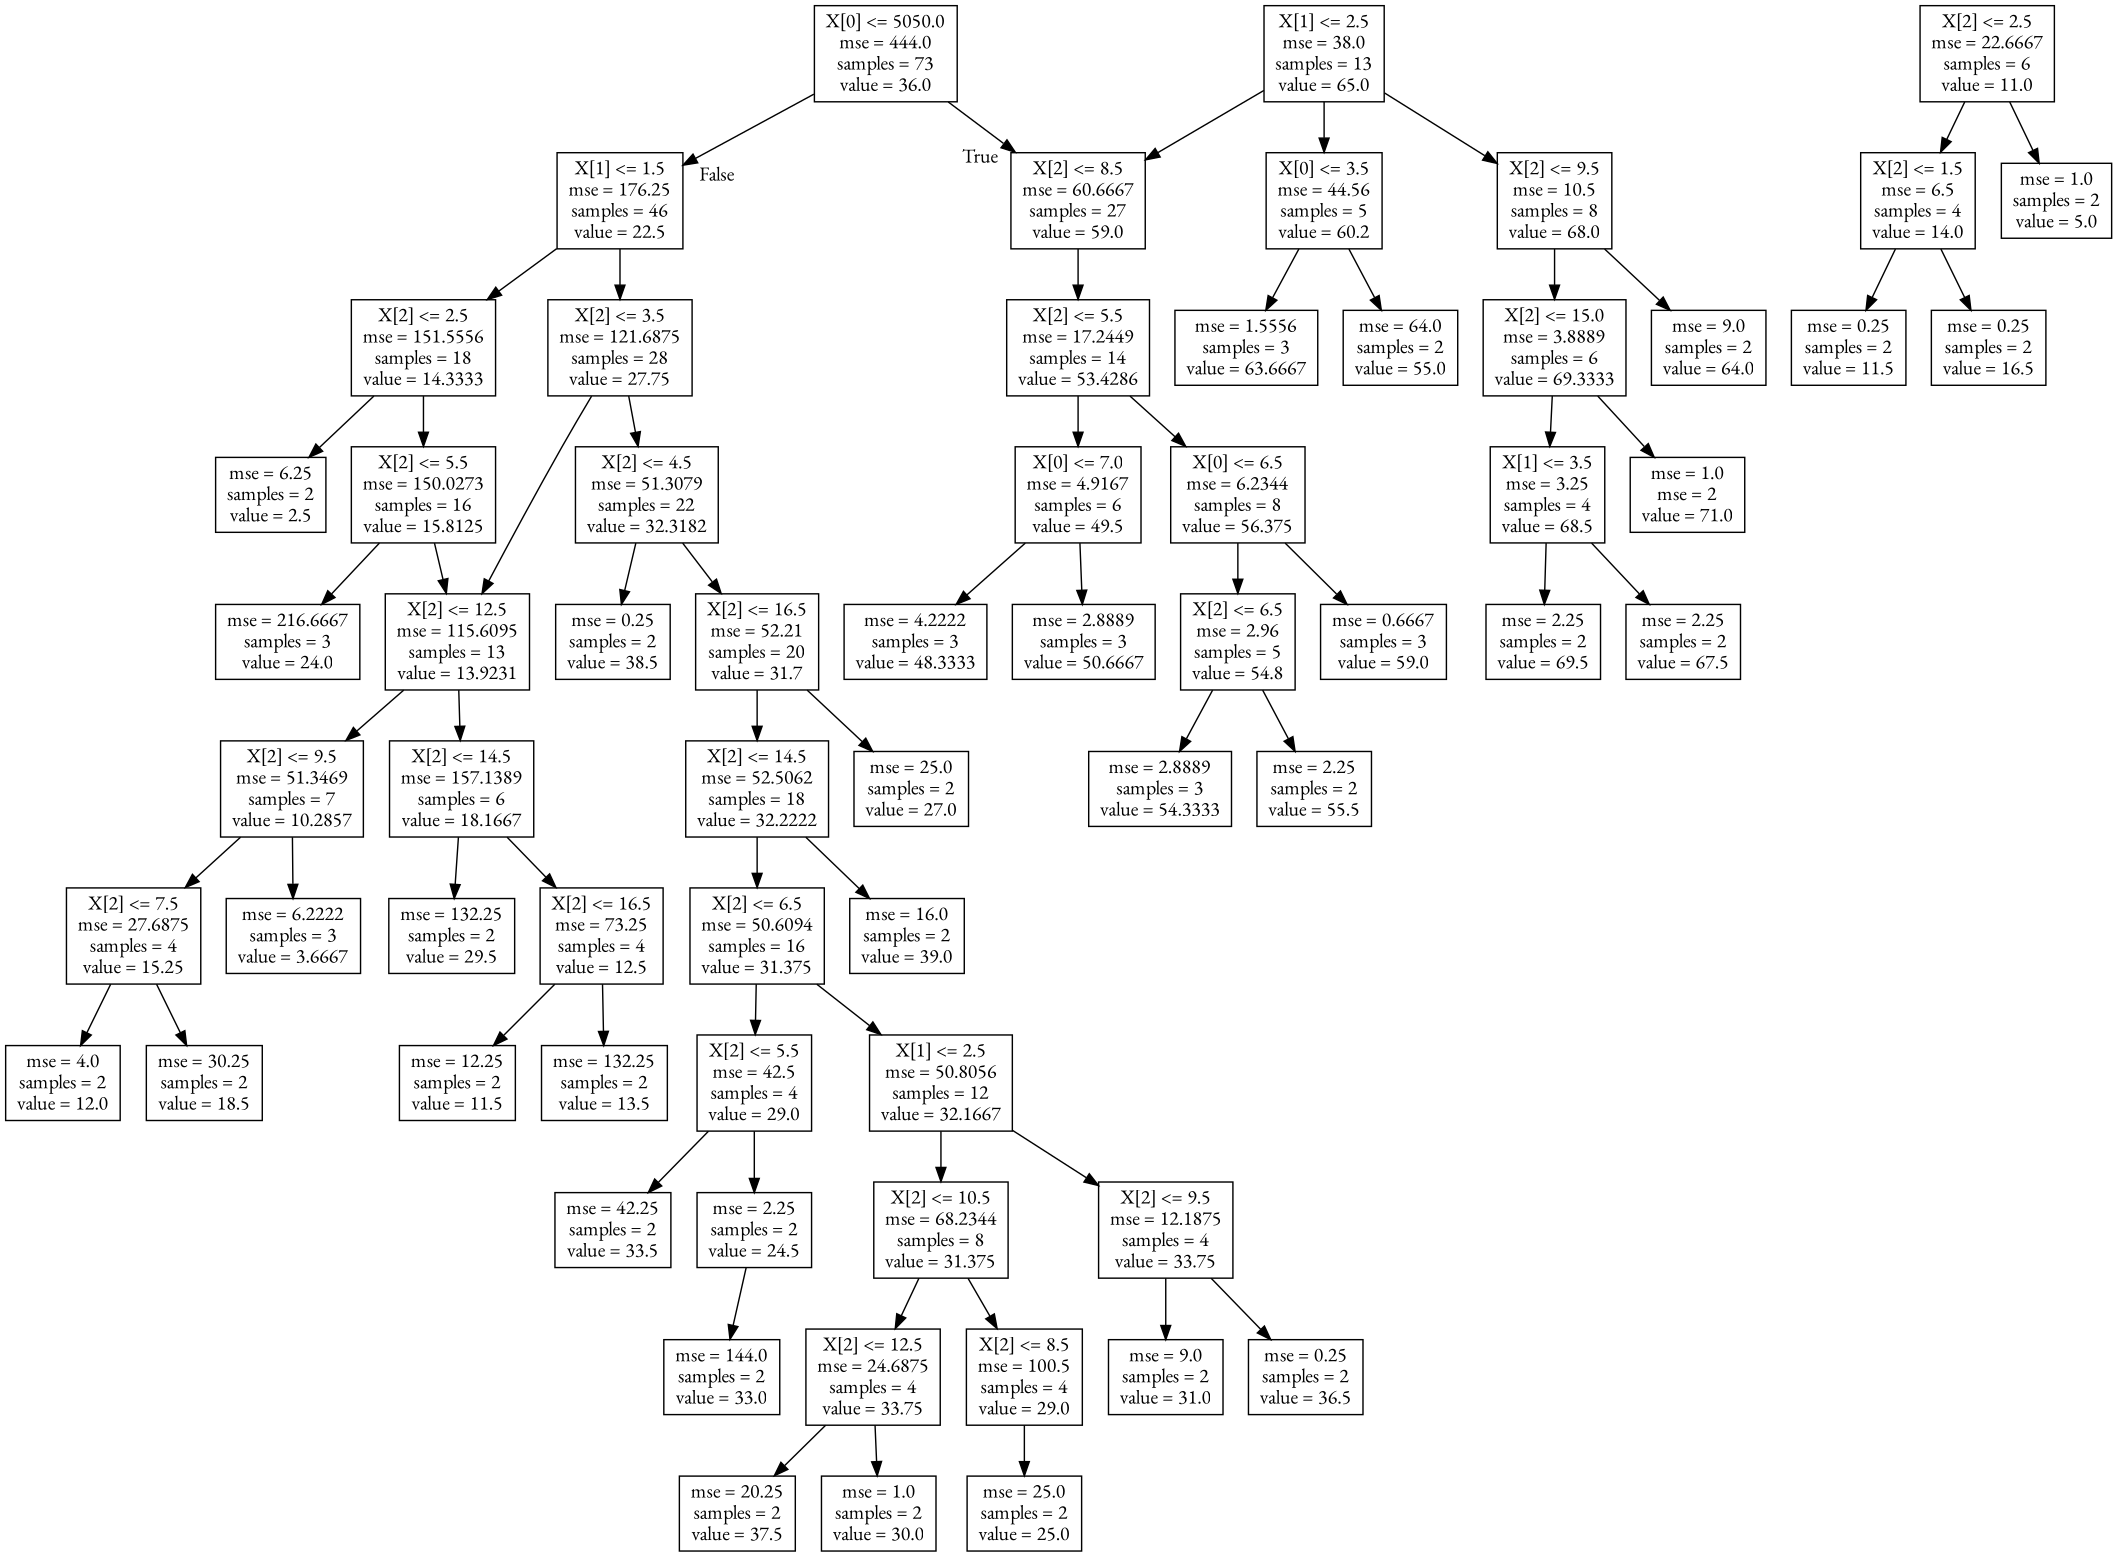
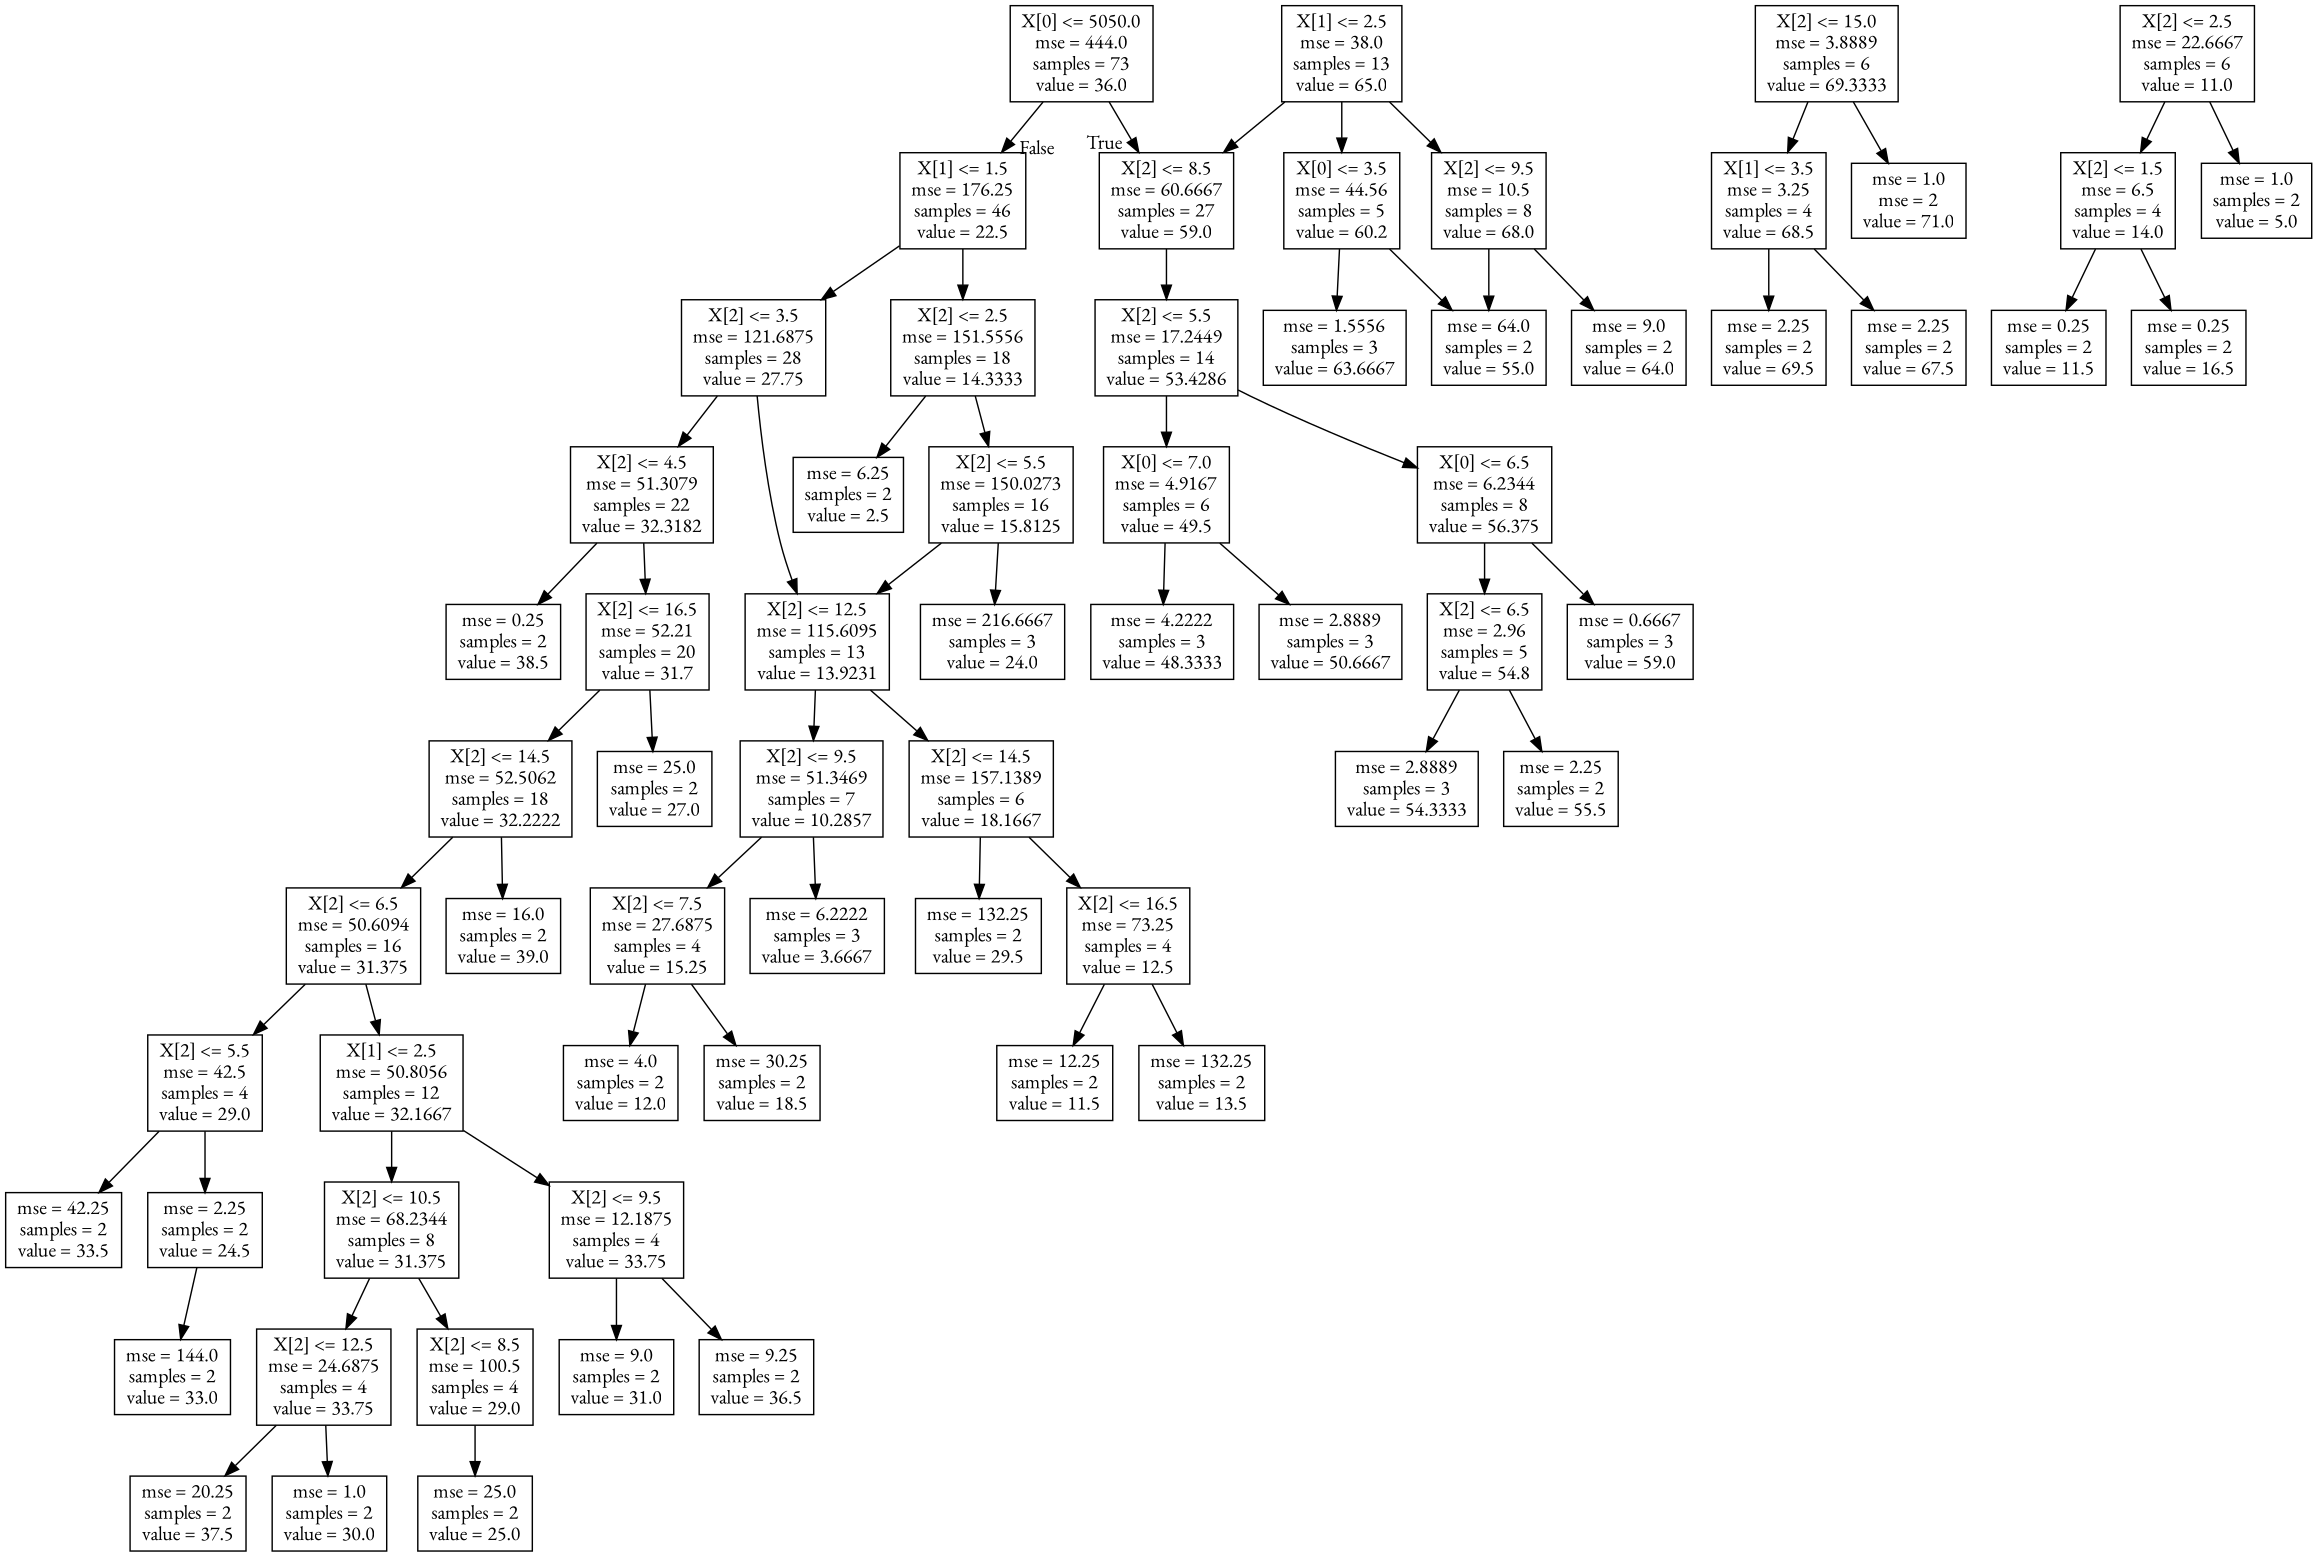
edge "X[2] <= 9.5 mse = 10.5 samples = 8 value = 68.0" -> "X[2] <= 15.0 mse = 3.8889 samples = 6 value = 69.3333": now "X[2] <= 9.5 mse = 10.5 samples = 8 value = 68.0" -> "mse = 64.0 samples = 2 value = 55.0"
node "mse = 0.25 samples = 2 value = 36.5": label "mse = 0.25 samples = 2 value = 36.5" -> "mse = 9.25 samples = 2 value = 36.5"
